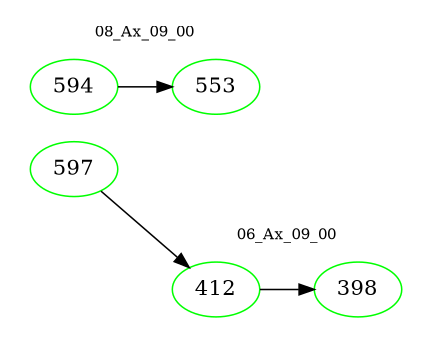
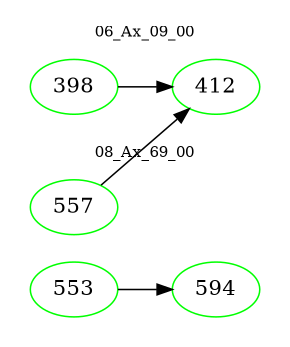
cluster "08_Ax_09_00": label "08_Ax_09_00" -> "08_Ax_69_00"
edge "594" -> "553": reversed
node "597": label "597" -> "557"
edge "412" -> "398": reversed
